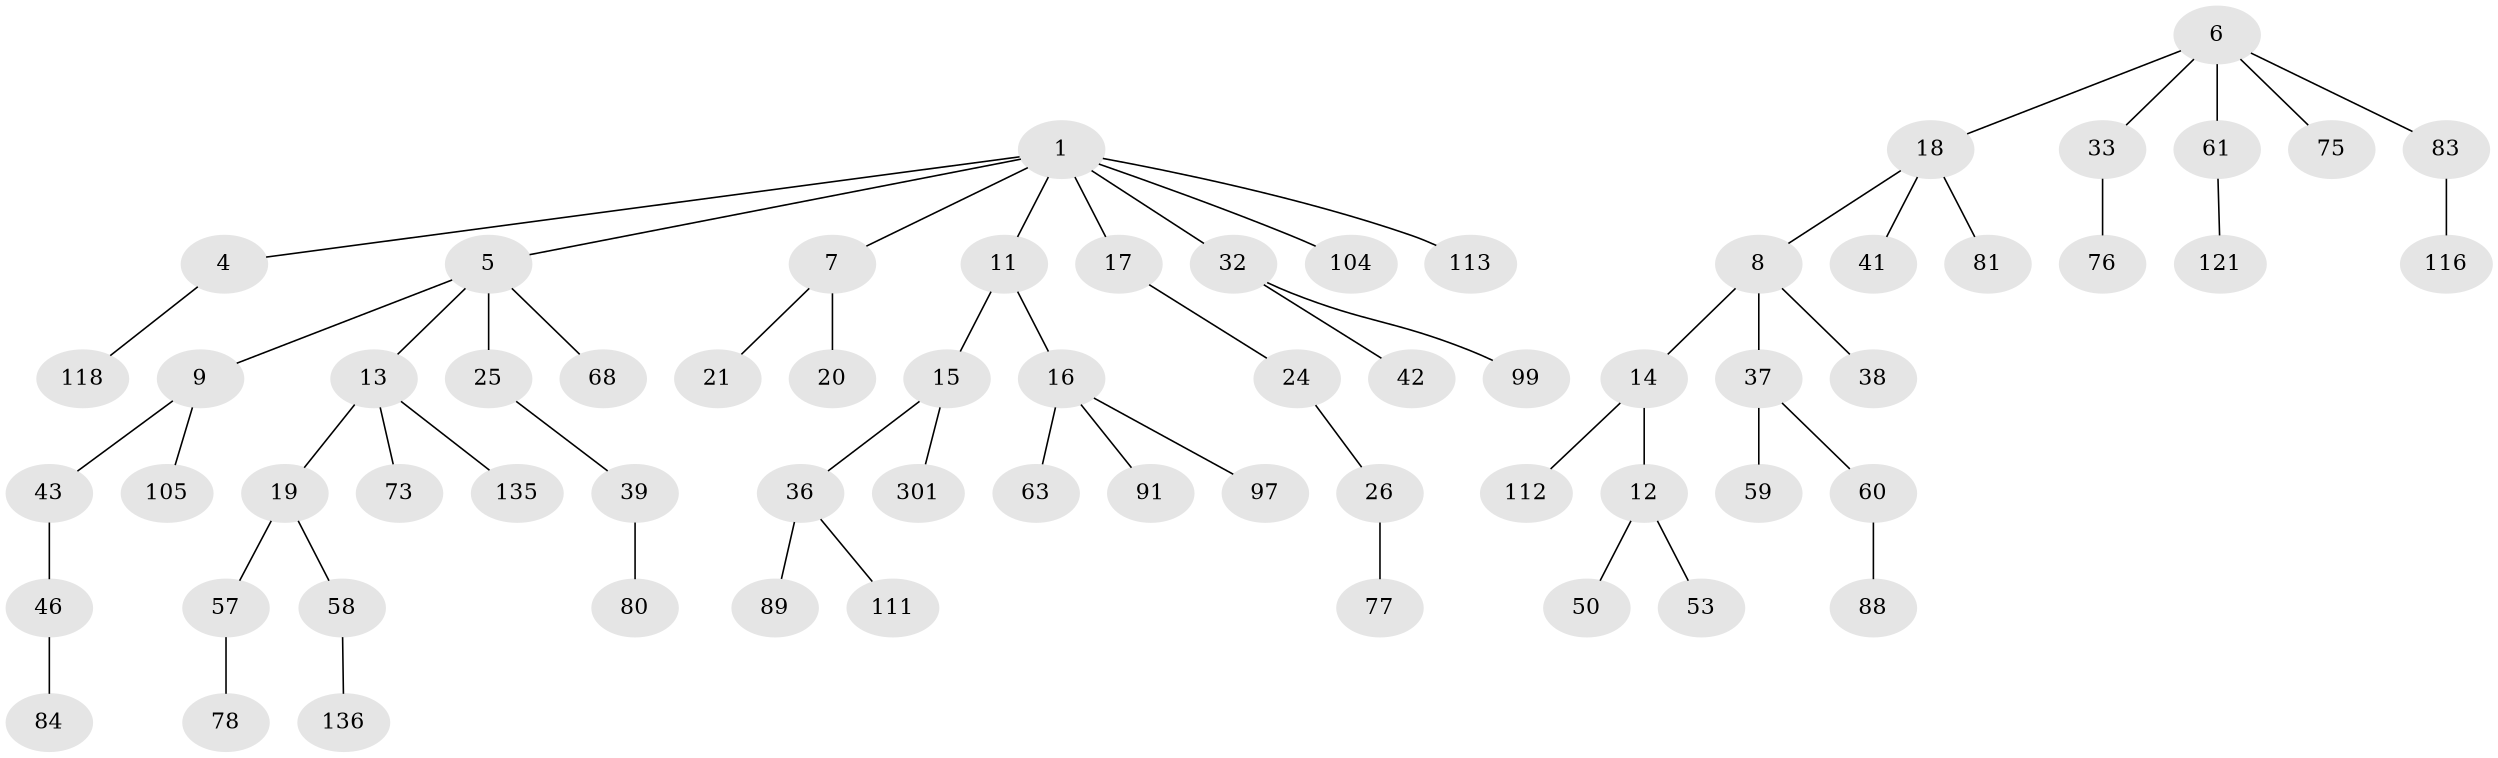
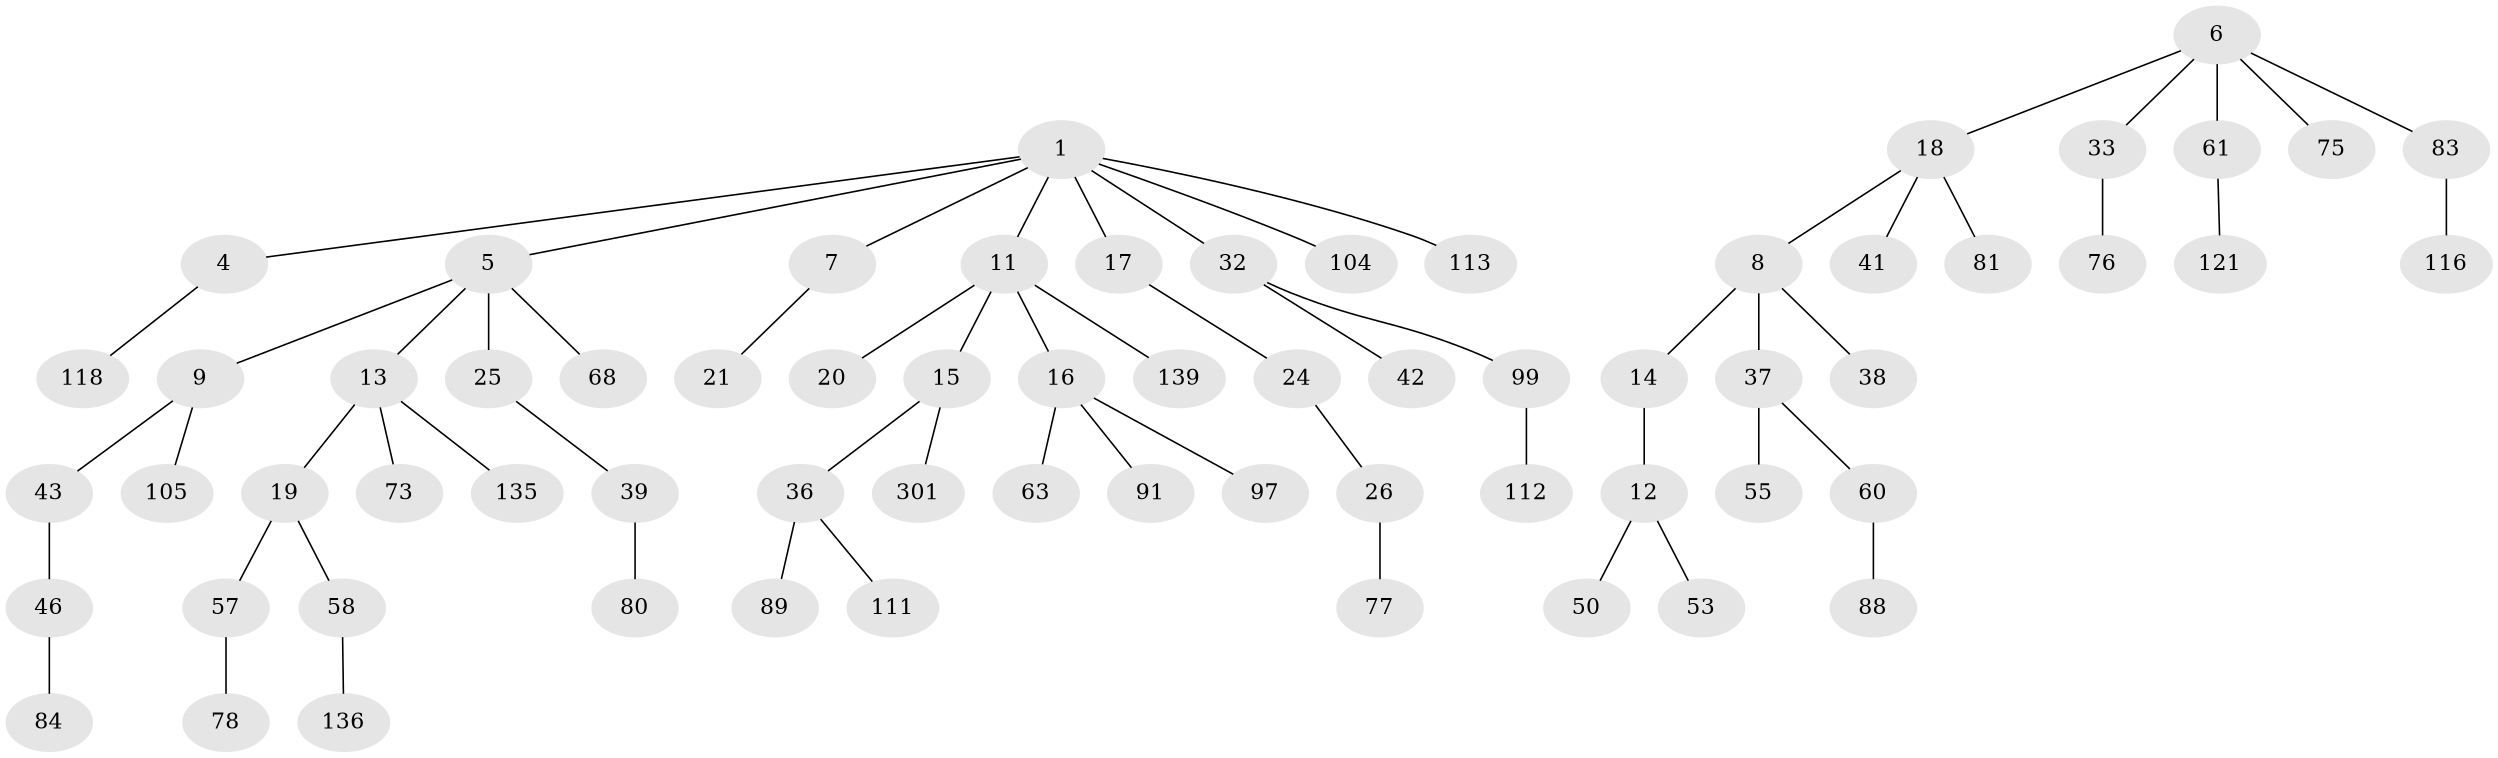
edge "7" -- "20": now "11" -- "20"
node "139": added
edge "14" -- "112": now "99" -- "112"
node "59": label "59" -> "55"
